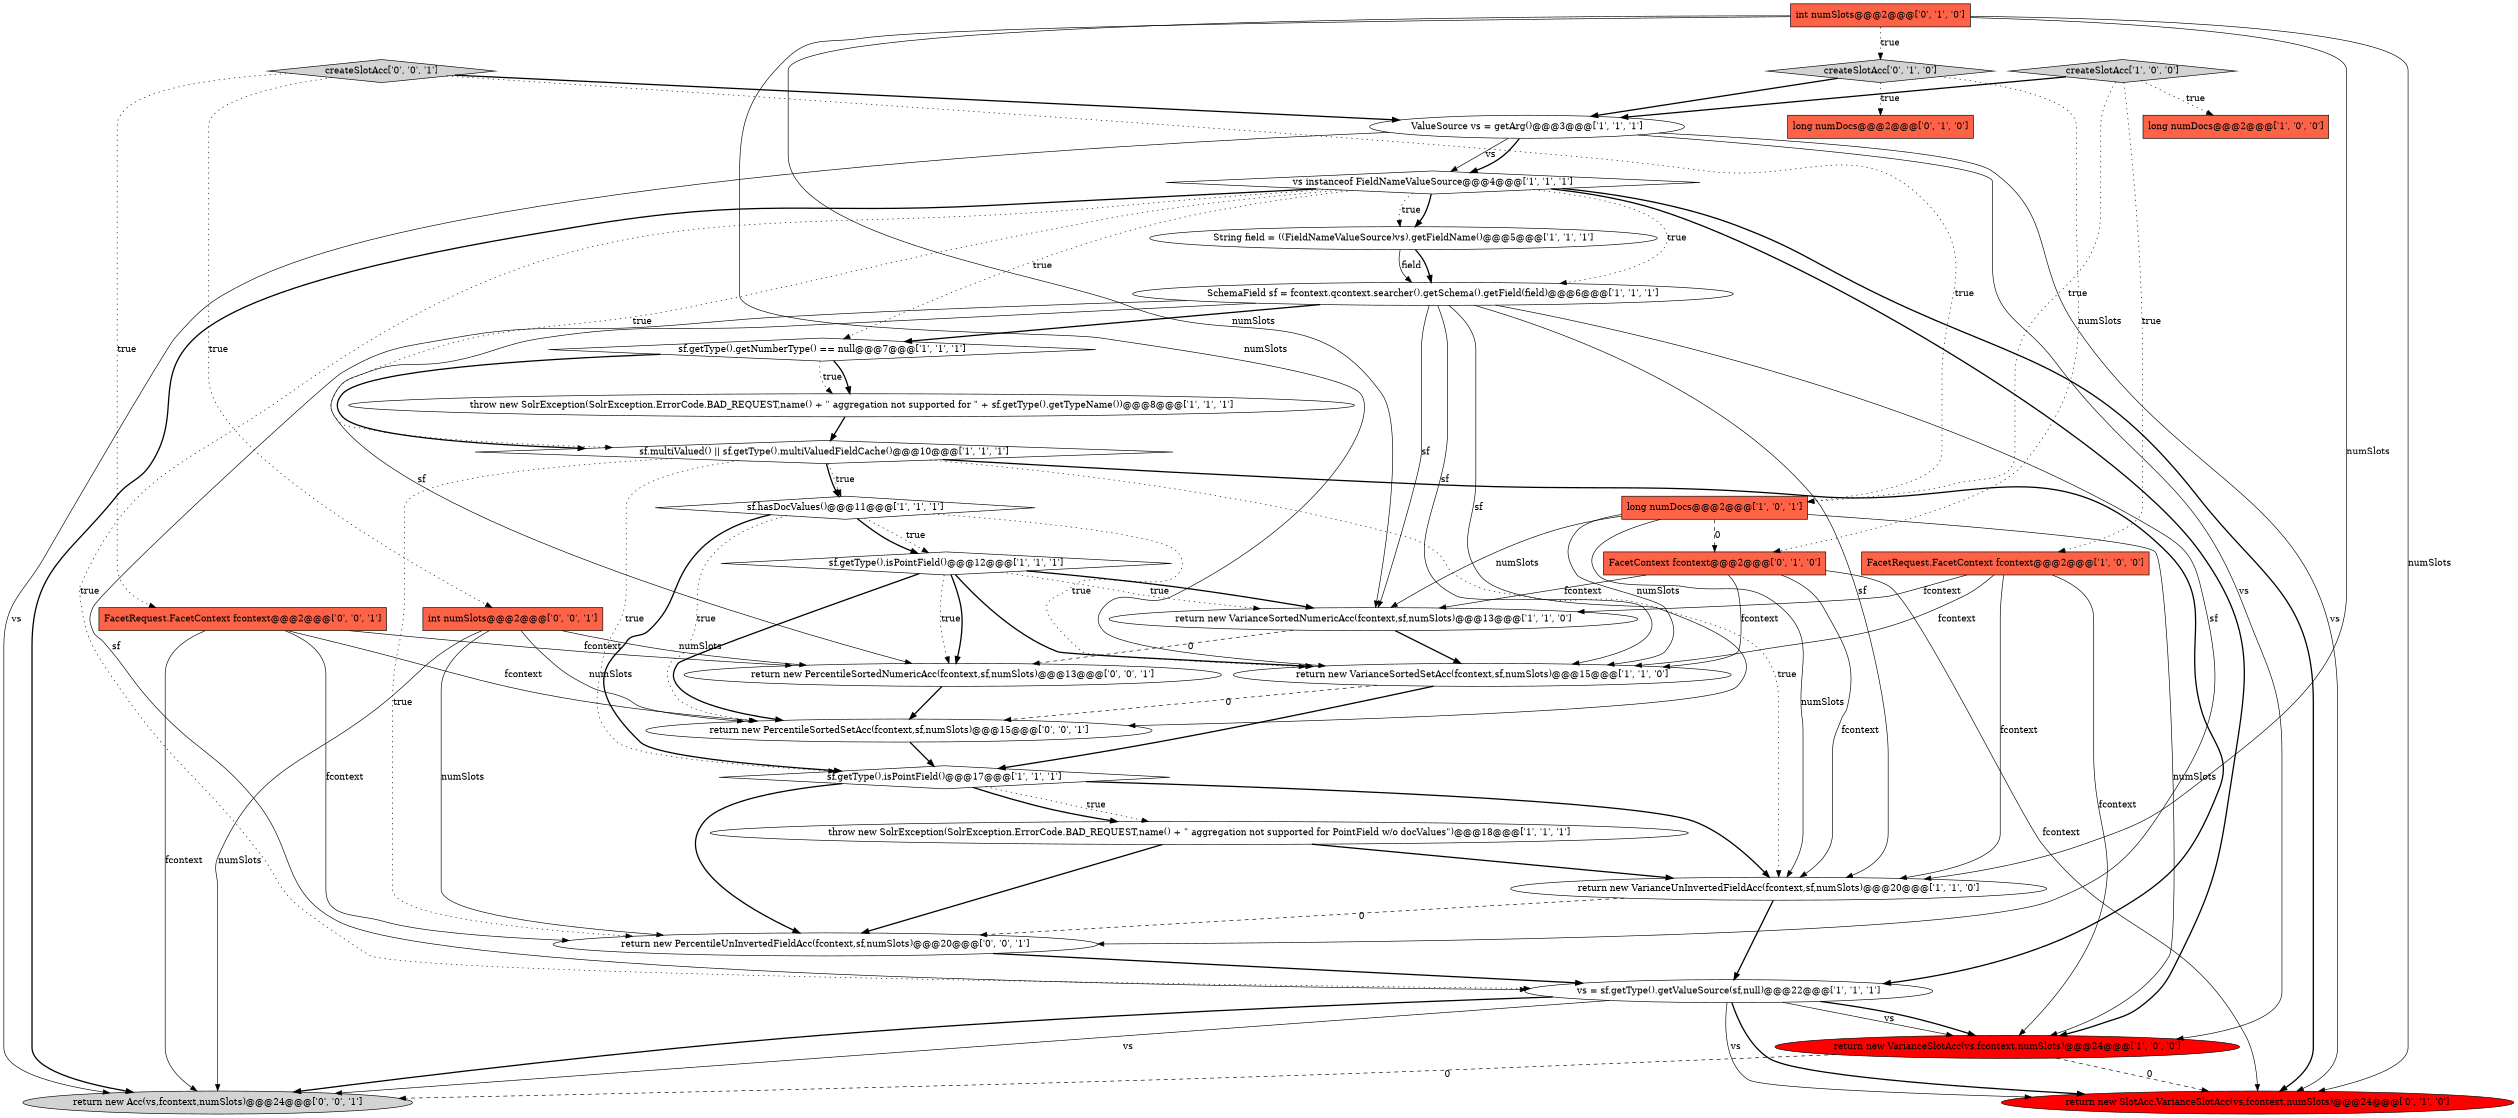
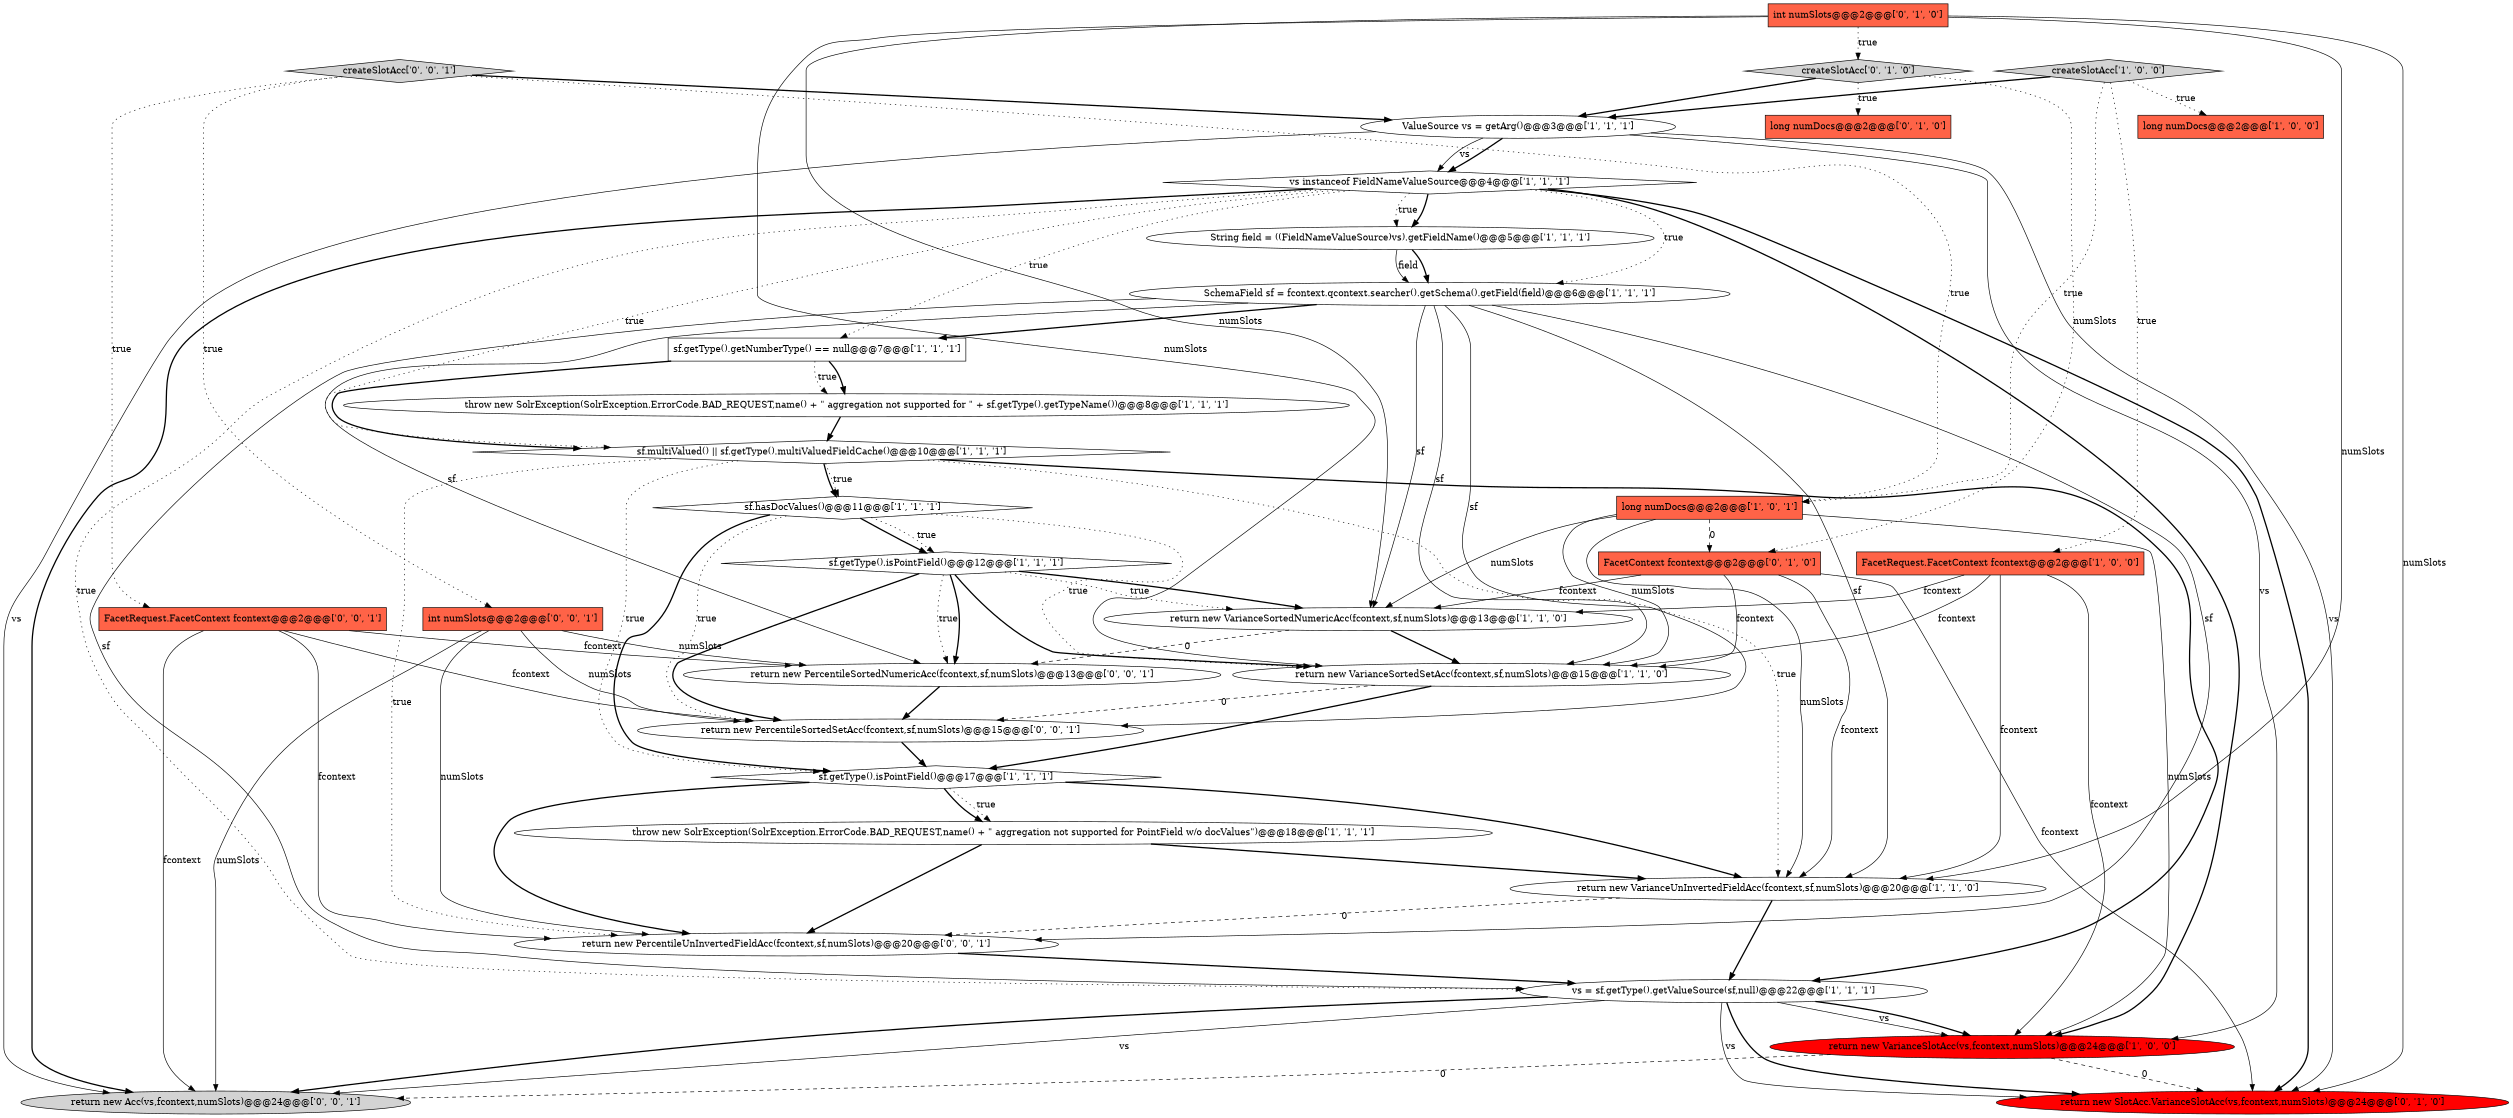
node "sf.getType().getNumberType() == null@@@7@@@['1', '1', '1']": shape diamond -> box
